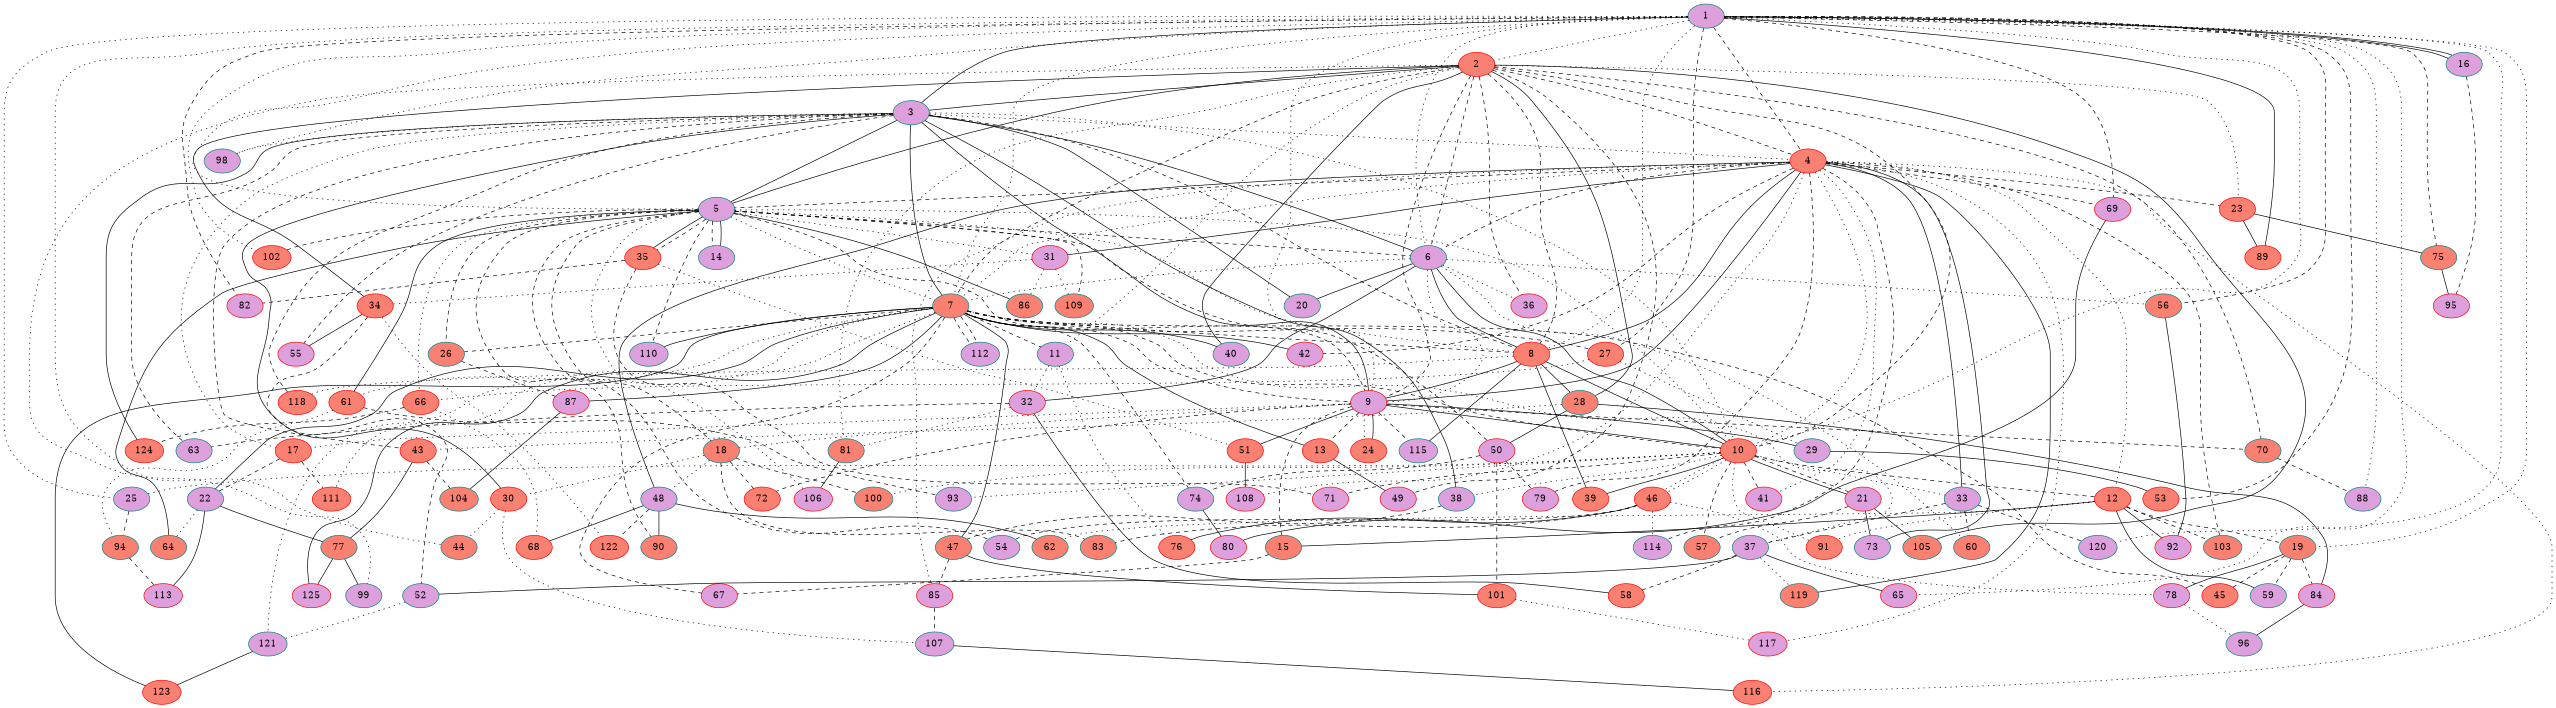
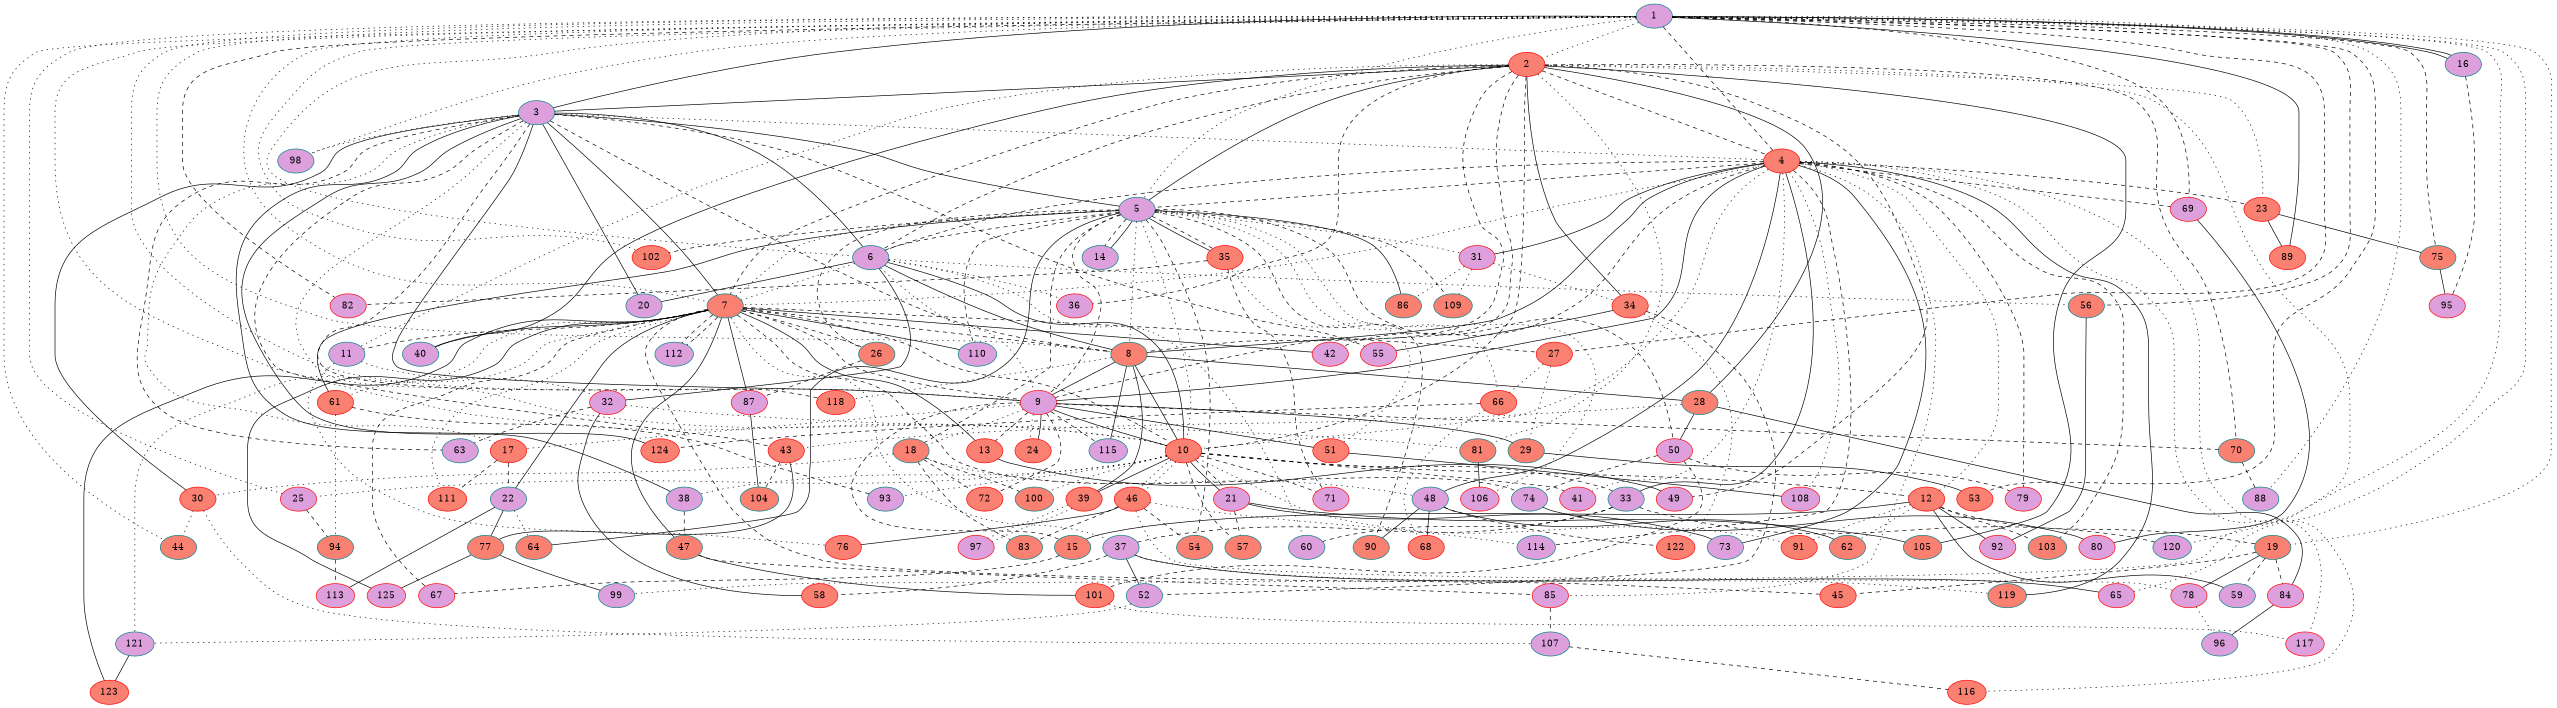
node "8": color red -> teal
node "29": fillcolor plum -> salmon
edge "10" -- "33": style dotted -> dashed
node "25": color teal -> red
node "97": added
node "54": fillcolor plum -> salmon
node "60": fillcolor salmon -> plum
edge "107" -- "116": style solid -> dashed
